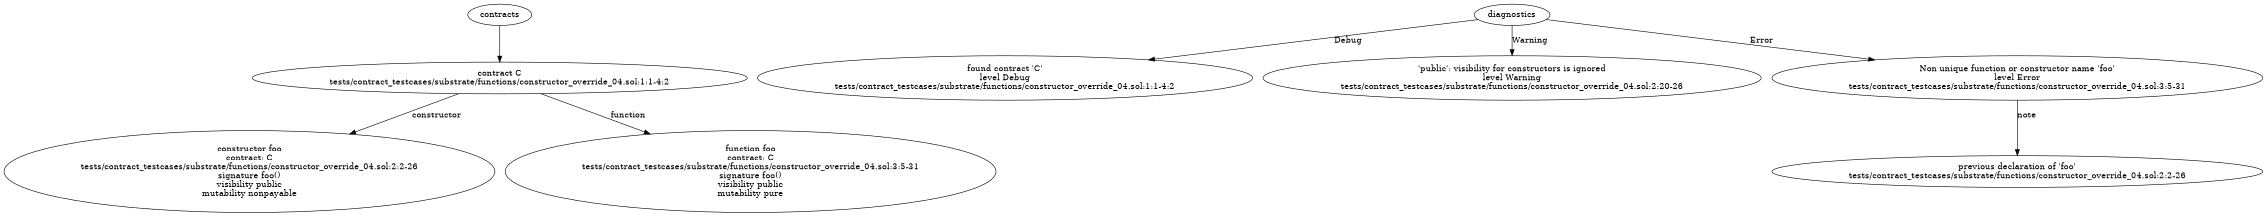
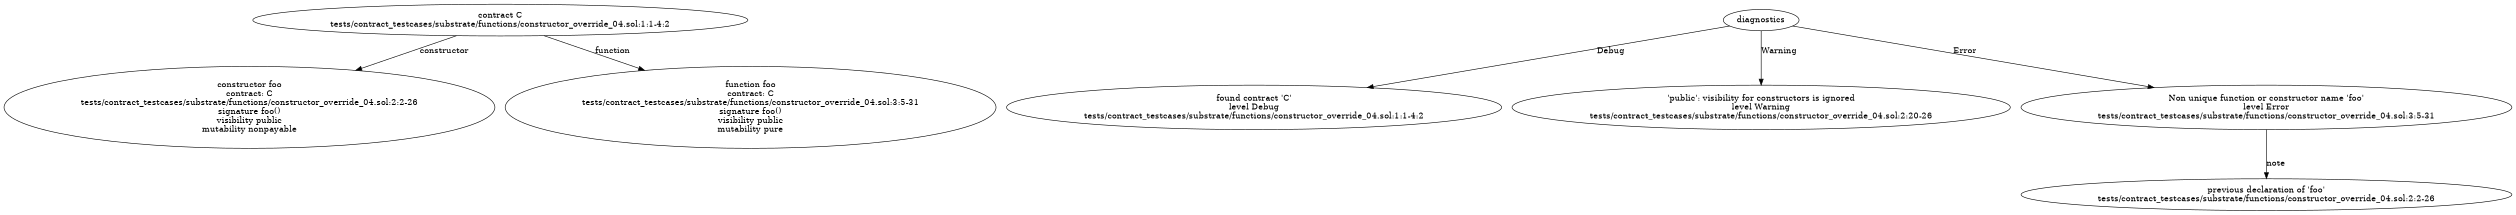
node "contracts": removed
